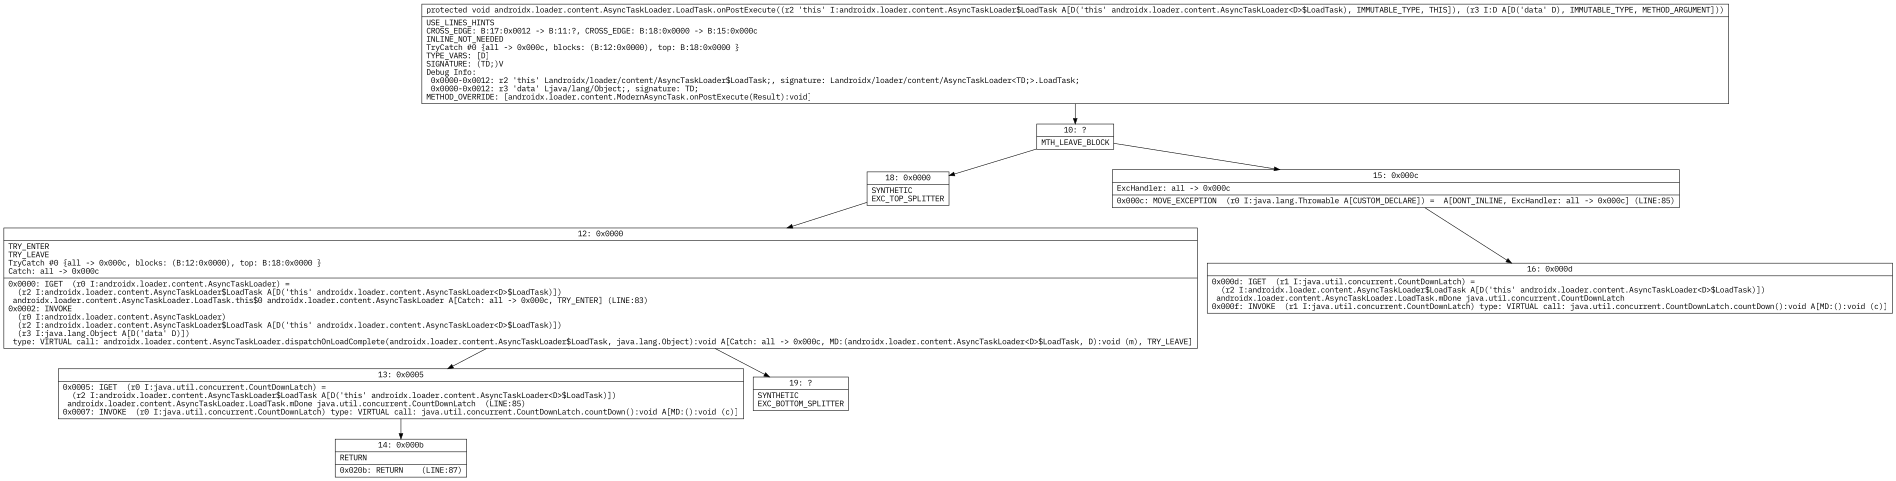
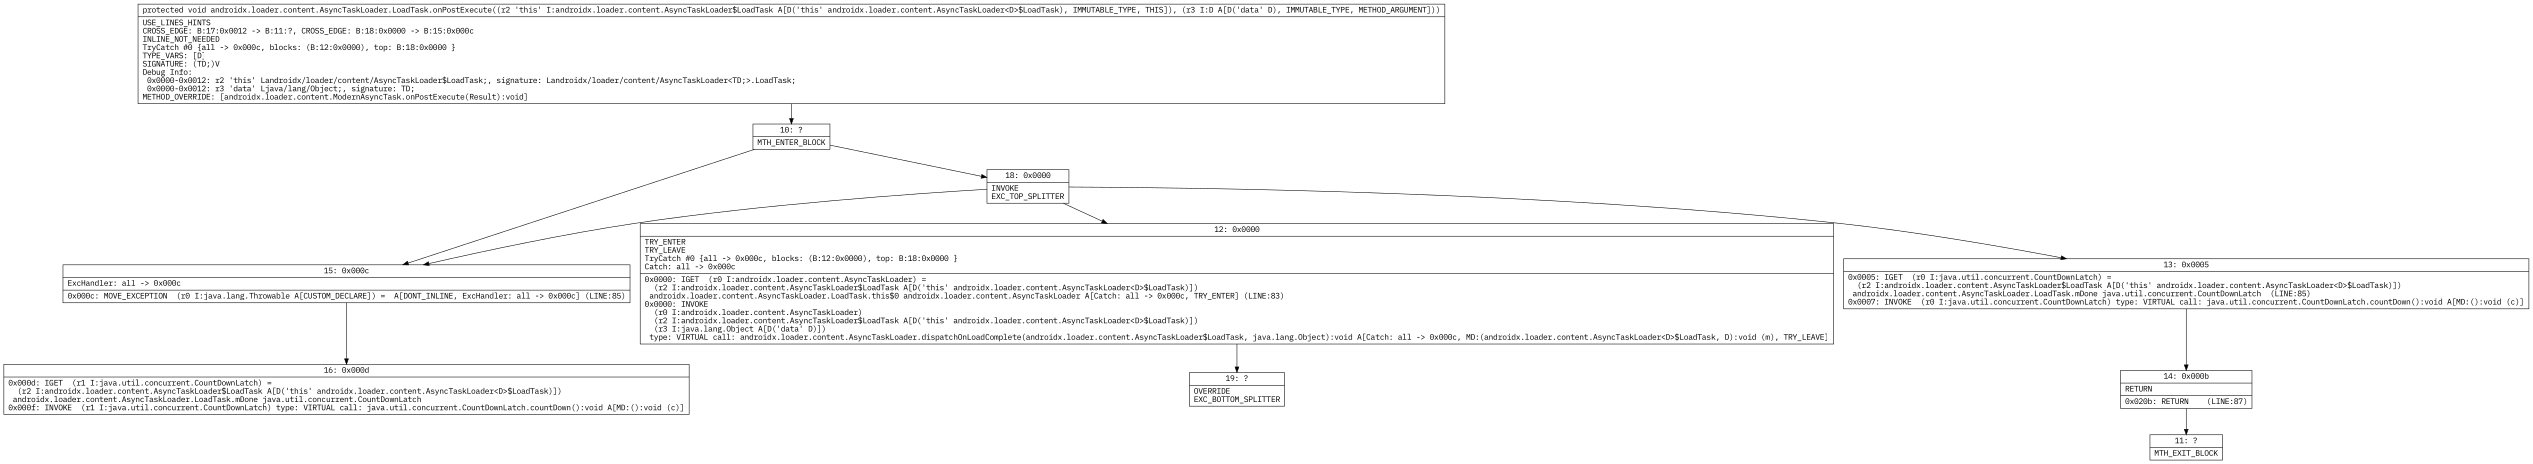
node "10: ?": text "MTH_LEAVE_BLOCK" -> "MTH_ENTER_BLOCK"
node "18: 0x0000": text "SYNTHETIC" -> "INVOKE"
edge "18: 0x0000" -> "15: 0x000c": added
node "12: 0x0000": text "0x0002: INVOKE" -> "0x0000: INVOKE"
edge "12: 0x0000" -> "13: 0x0005": now "18: 0x0000" -> "13: 0x0005"
node "19: ?": text "SYNTHETIC" -> "OVERRIDE"
node "11: ?": added
